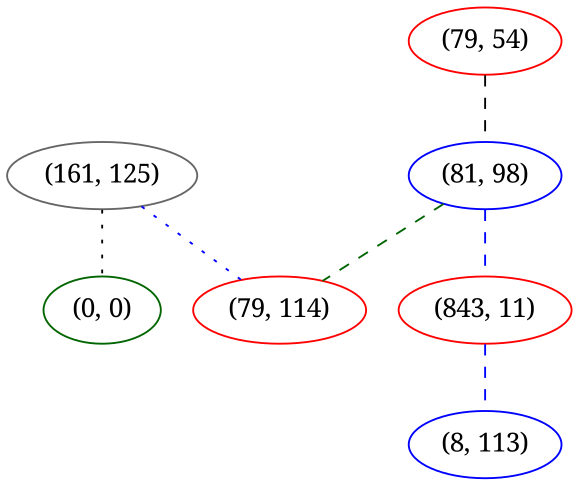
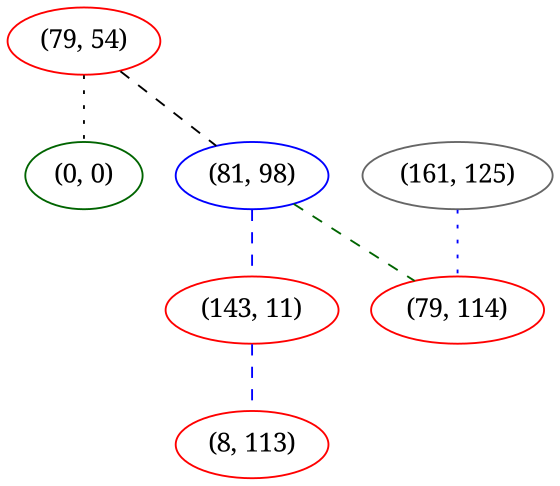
edge "(161, 125)" -- "(0, 0)": now "(79, 54)" -- "(0, 0)"
node "(843, 11)": label "(843, 11)" -> "(143, 11)"
node "(8, 113)": color blue -> red
